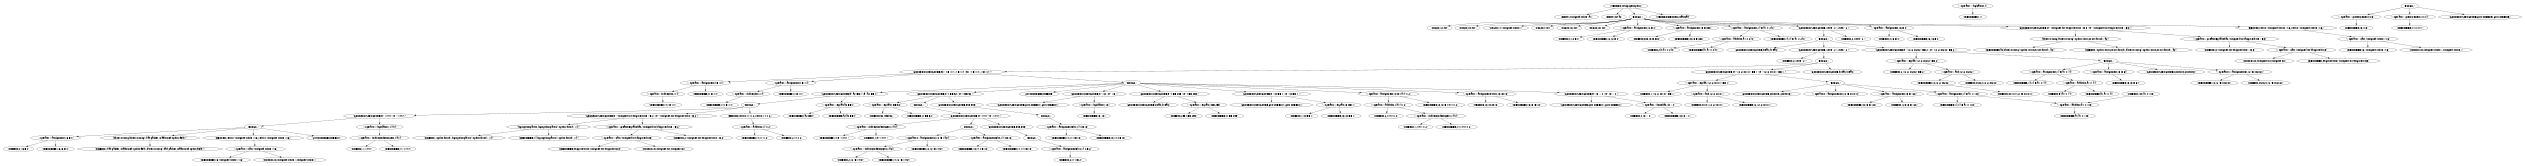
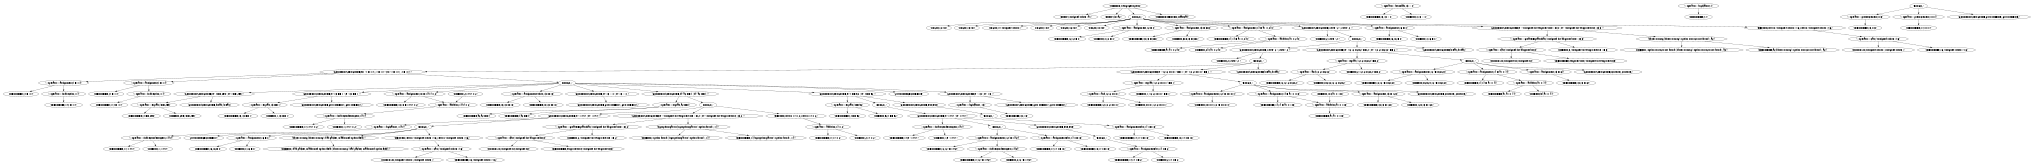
edge "(IDENTIFIER,v2,v2 & 0x202)" -> "(LITERAL,0x101u,v2 |= 0x101u)": now "(<operators>.assignmentOr,v2 |= 0x101u)" -> "(LITERAL,0x101u,v2 |= 0x101u)"
edge "(CONTROL_STRUCTURE,if ( v3 < 0 ),if ( v3 < 0 ))" -> "(<operator>.lessThan,v3 < 0)": removed
node "(METHOD,v8,v3 -= v8)": label "(METHOD,v8,v3 -= v8)" -> "(IDENTIFIER,v8,v3 -= v8)"
edge "(<operator>.addition,v4[1] + 2)" -> "(LITERAL,2,v4[1] + 2)": reversed
node "(IDENTIFIER,v4,v4 += 2)": added
